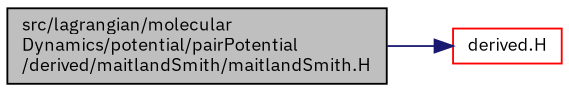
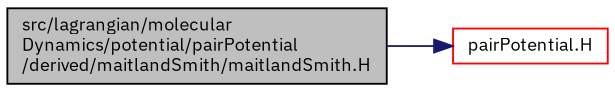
node "derived.H": label "derived.H" -> "pairPotential.H"
